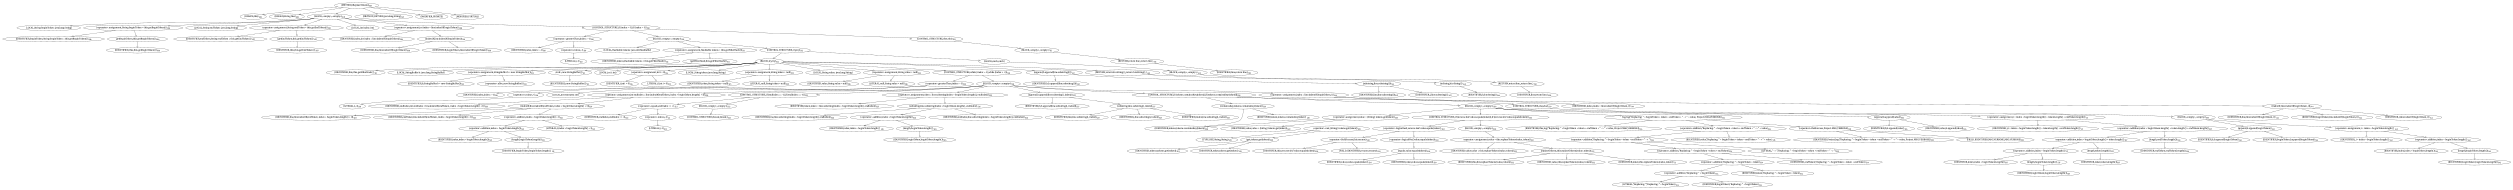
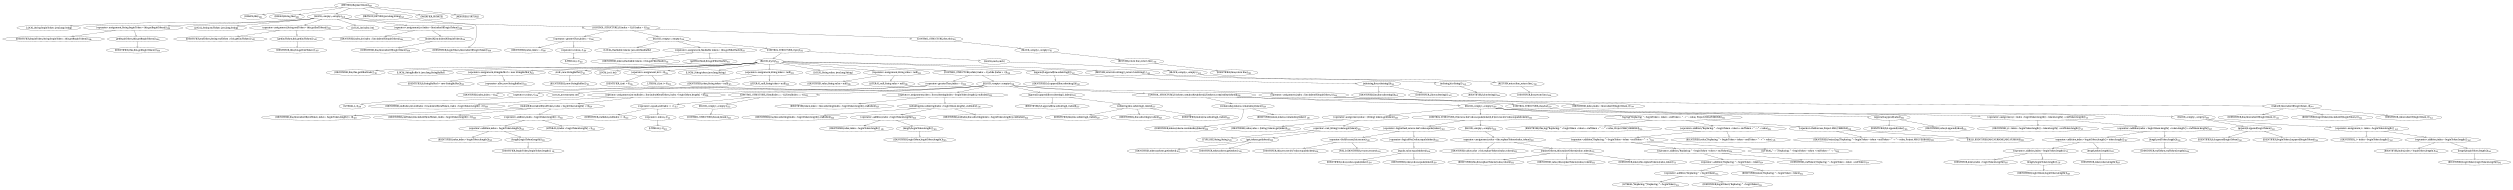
edge "(indexOf,line.indexOf(beginToken))" -> "(IDENTIFIER,beginToken,line.indexOf(beginToken))": now "(METHOD_RETURN,java.lang.String)" -> "(IDENTIFIER,beginToken,line.indexOf(beginToken))"
edge "(<operator>.assignment,value = (String) tokens.get(token))" -> "(IDENTIFIER,tokens,tokens.containsKey(token))": now "(<operator>.assignment,value = (String) tokens.get(token))" -> "(<operator>.cast,(String) tokens.get(token))"
